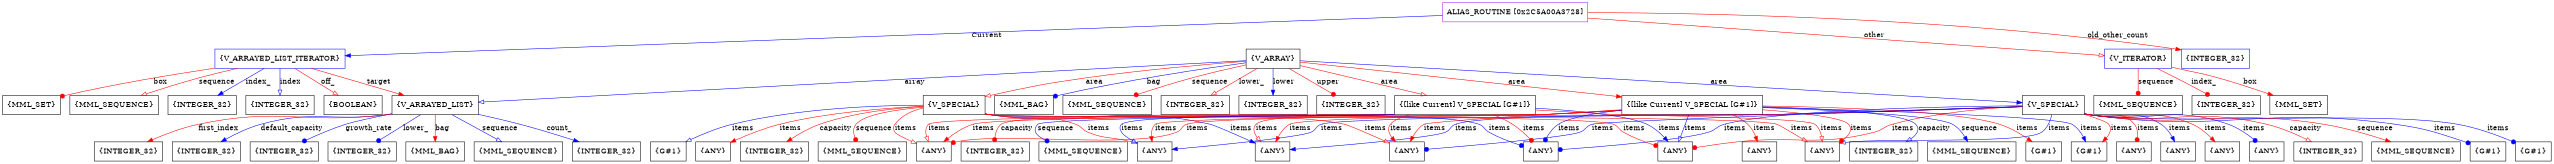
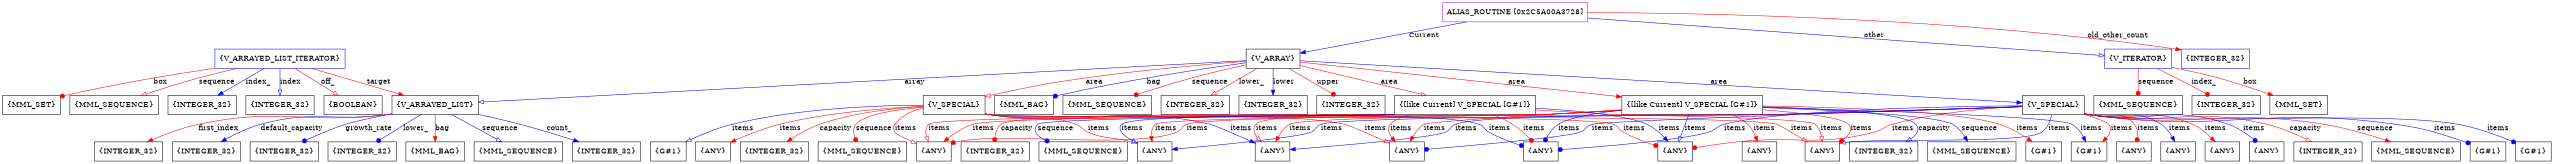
edge "ALIAS_ROUTINE [0x2C5A00A3728]" -> "{V_ARRAYED_LIST_ITERATOR}": now "ALIAS_ROUTINE [0x2C5A00A3728]" -> "{V_ARRAY}"
edge "ALIAS_ROUTINE [0x2C5A00A3728]" -> "{V_ITERATOR}": color red -> blue
